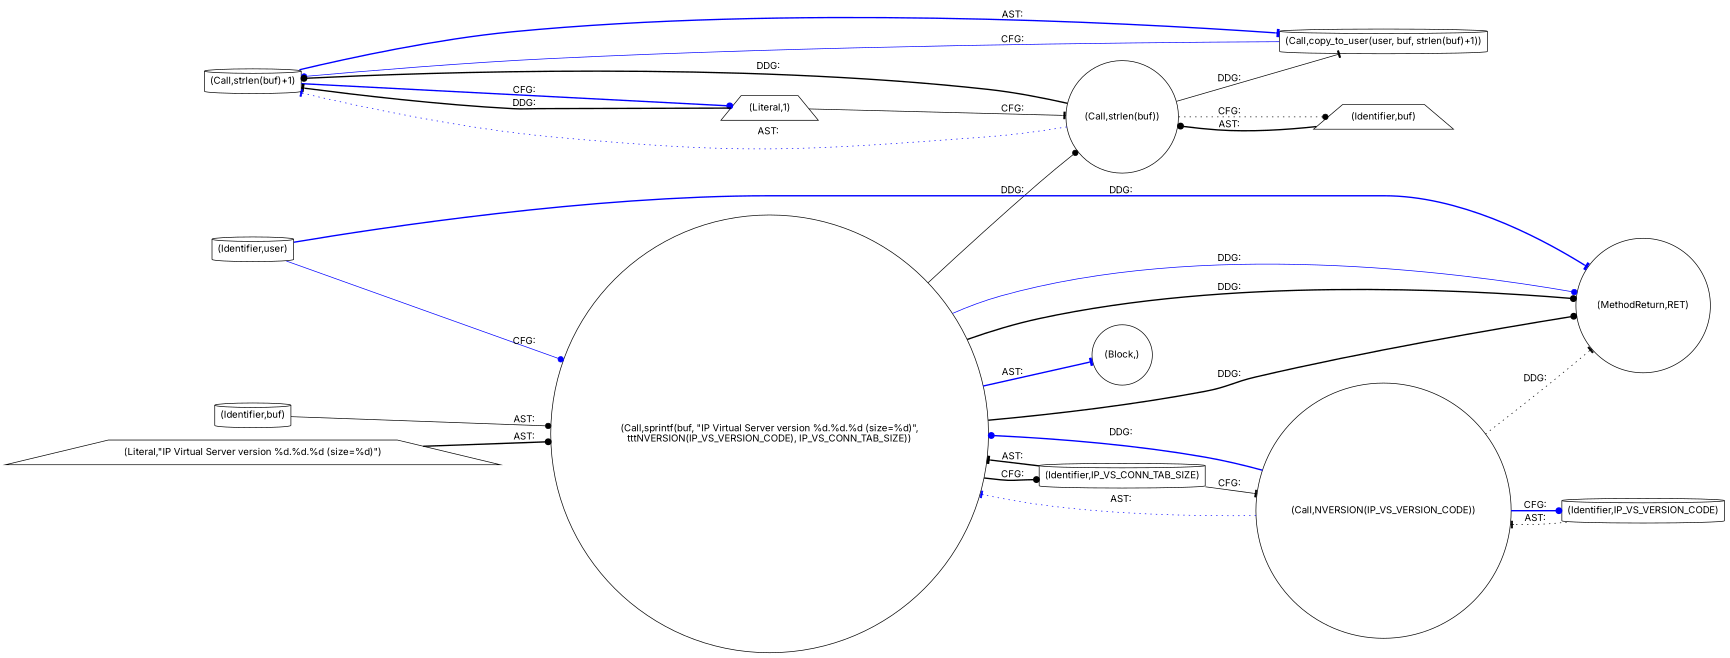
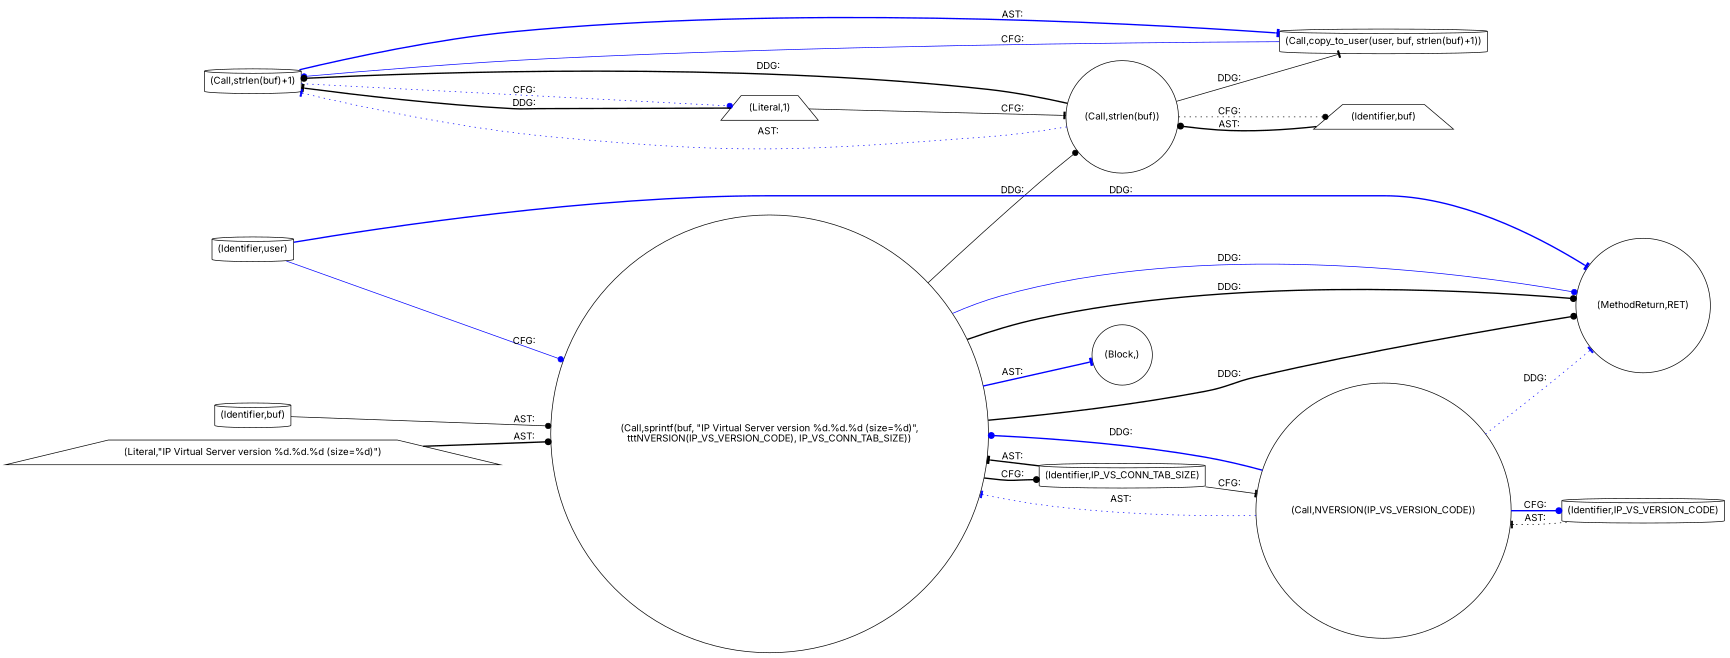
edge "(Call,strlen(buf)+1)" -> "(Literal,1)": style bold -> dotted
edge "(Call,NVERSION(IP_VS_VERSION_CODE))" -> "(MethodReturn,RET)": color black -> blue
